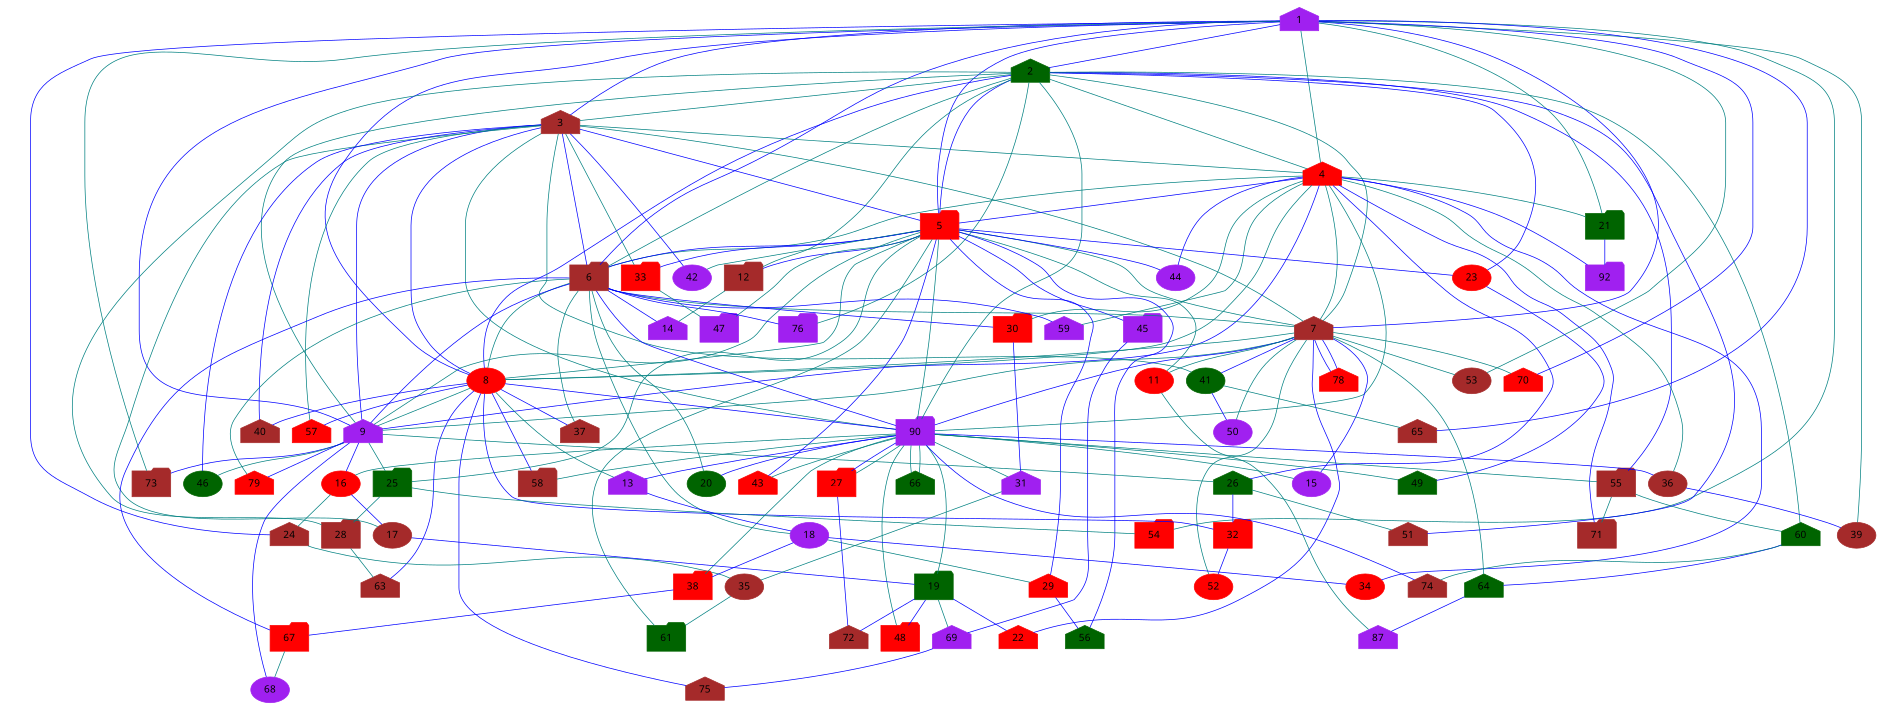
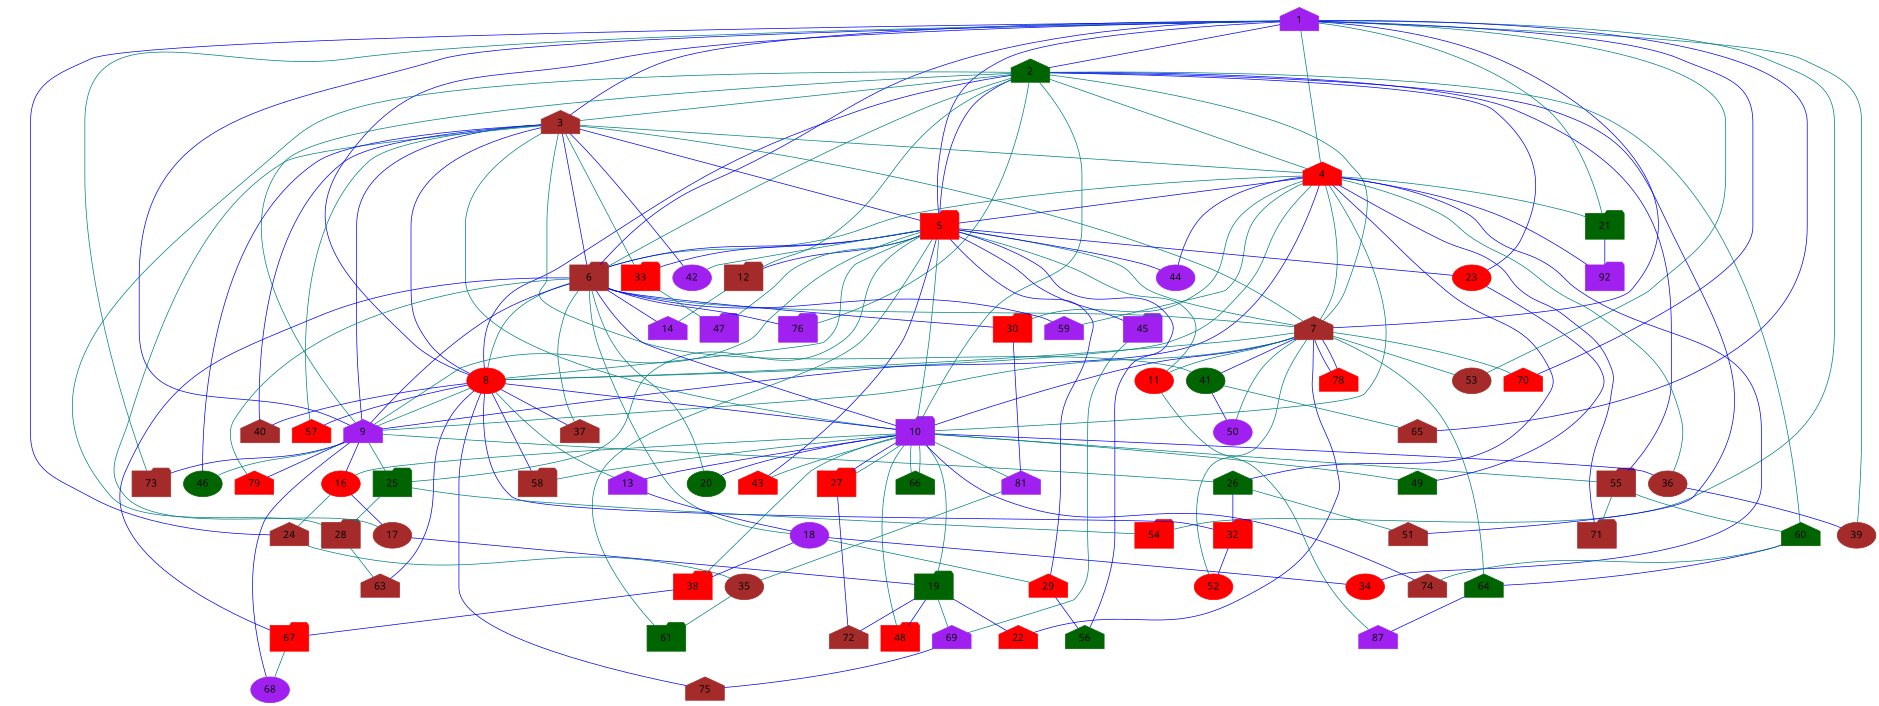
node "90": label "90" -> "10"
node "31": label "31" -> "81"
node "15": removed
edge "45" -- "69": color blue -> teal
